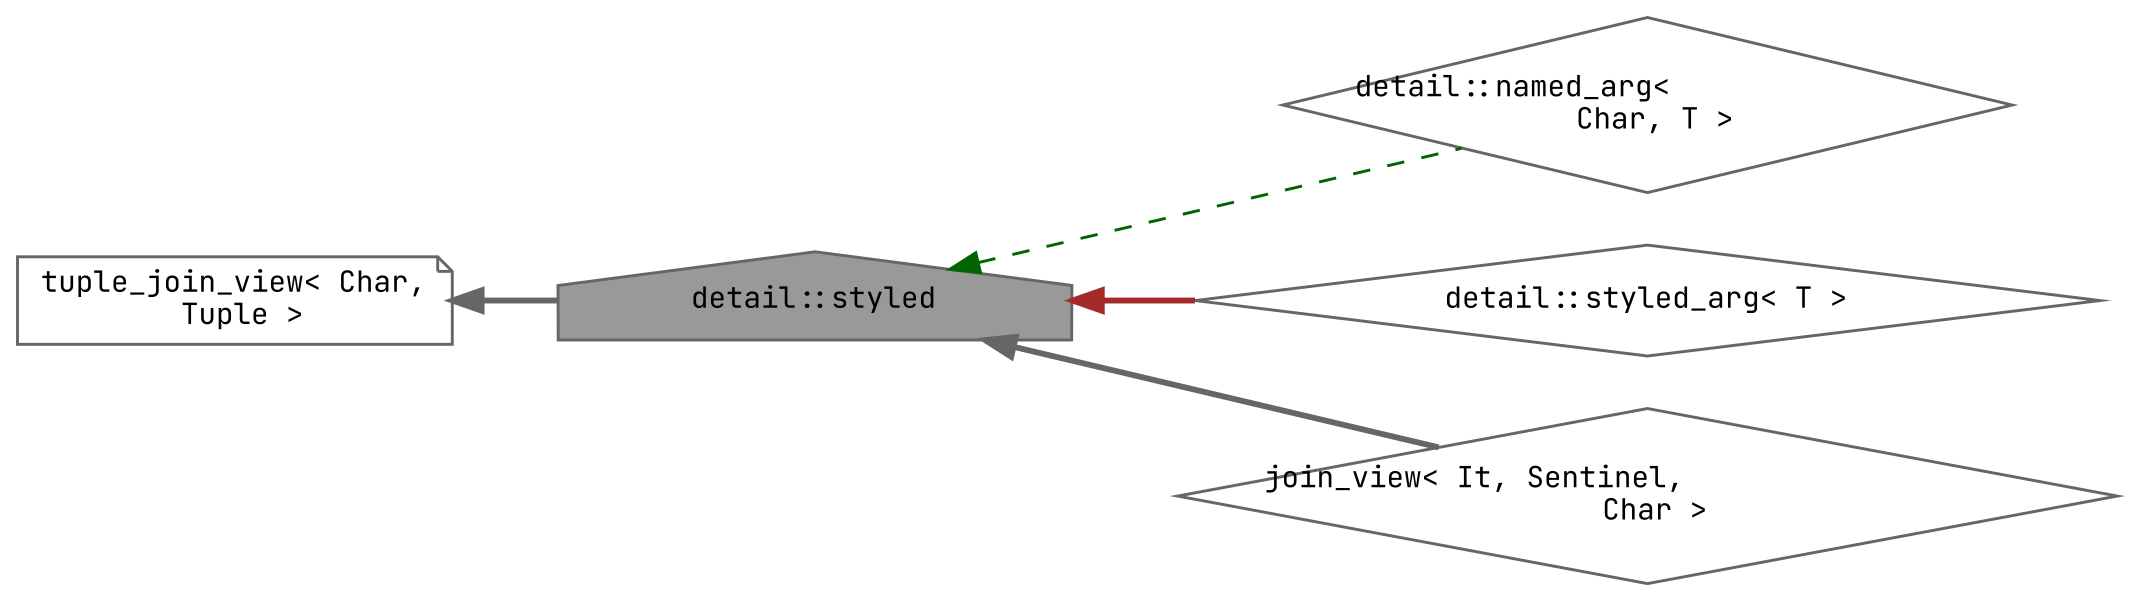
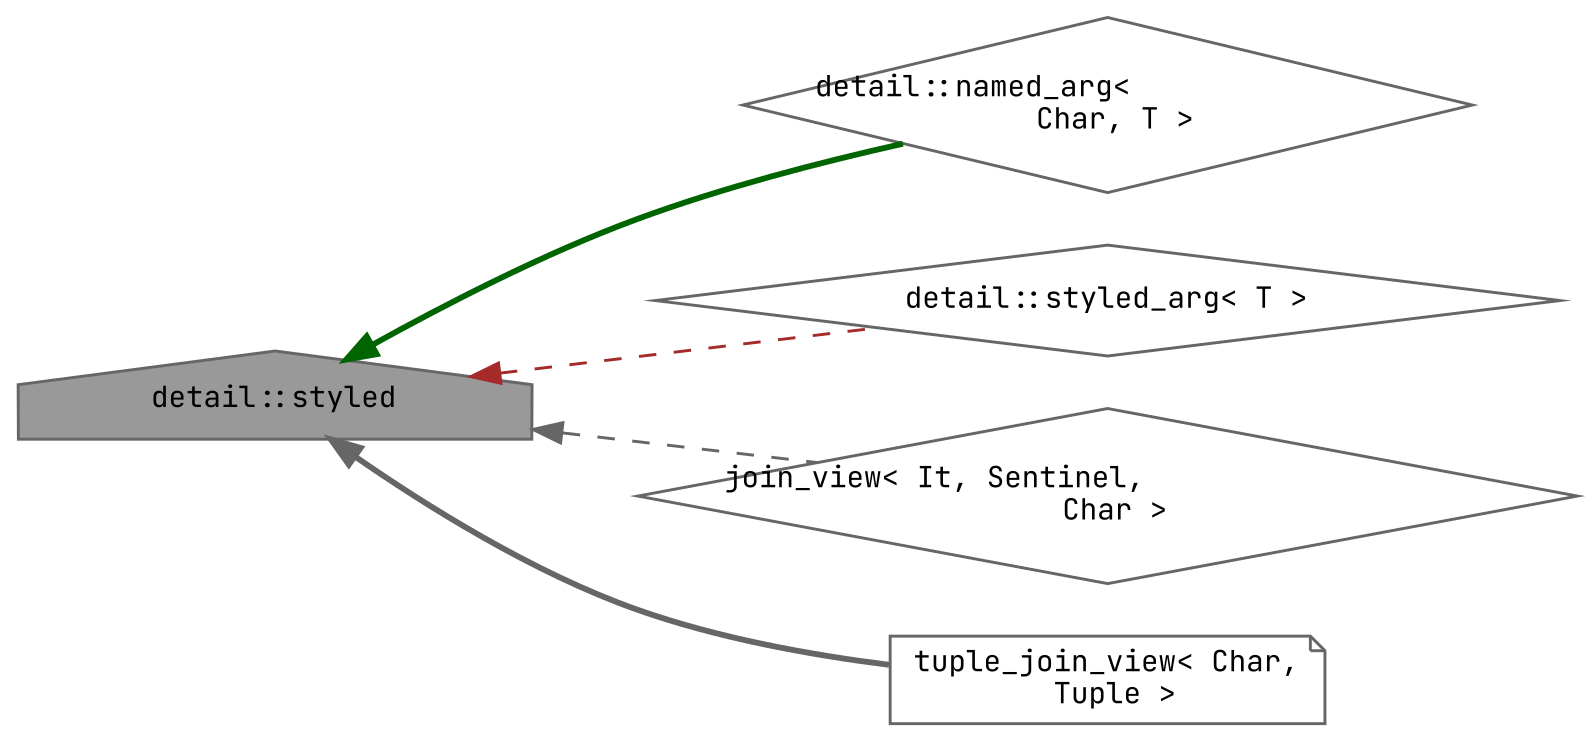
edge "detail::named_arg< Char, T >" -> "detail::styled": style dashed -> bold
edge "detail::styled" -> "tuple_join_view< Char, Tuple >": reversed
edge "detail::styled_arg< T >" -> "detail::styled": style bold -> dashed
edge "join_view< It, Sentinel, Char >" -> "detail::styled": style bold -> dashed
